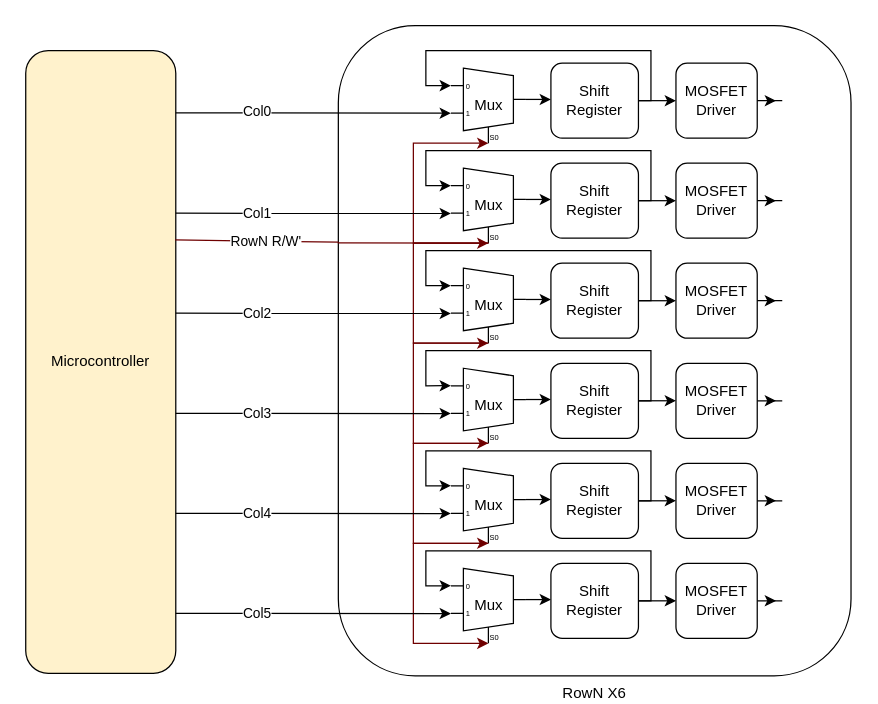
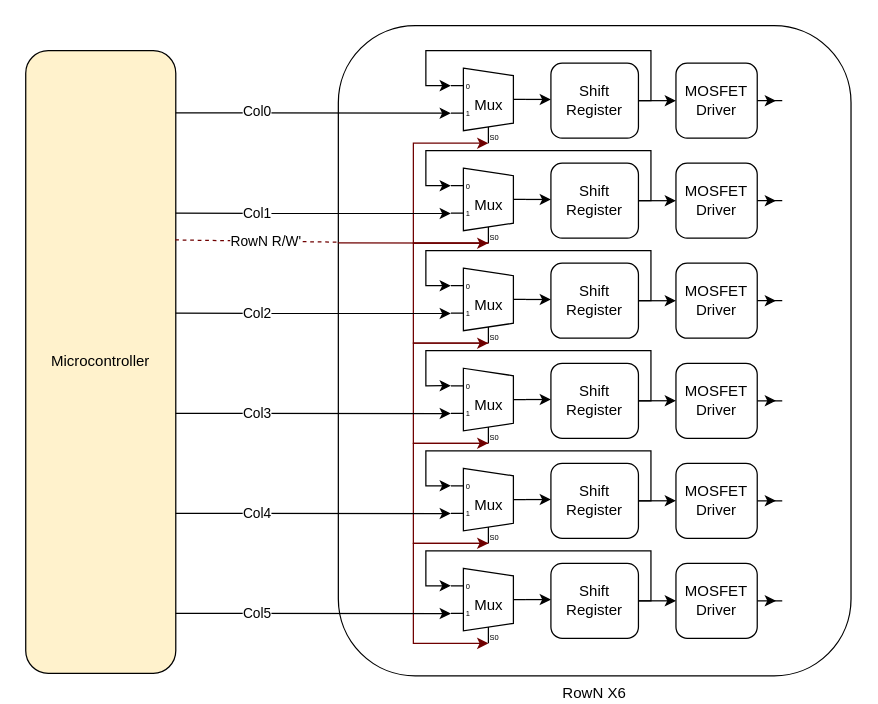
edge "RowN X6" -- "Microcontroller": style solid -> dashed
